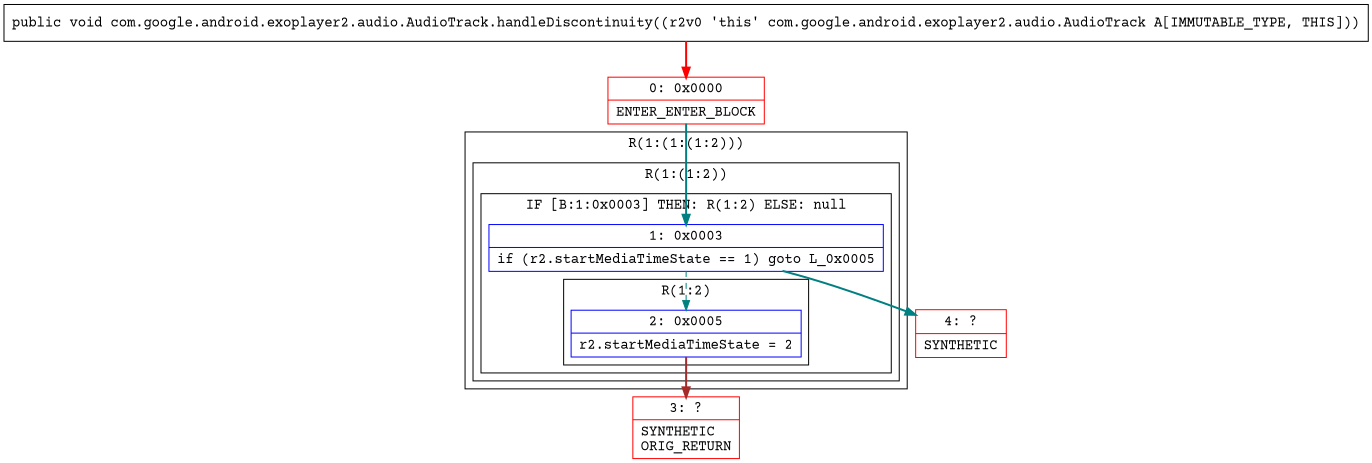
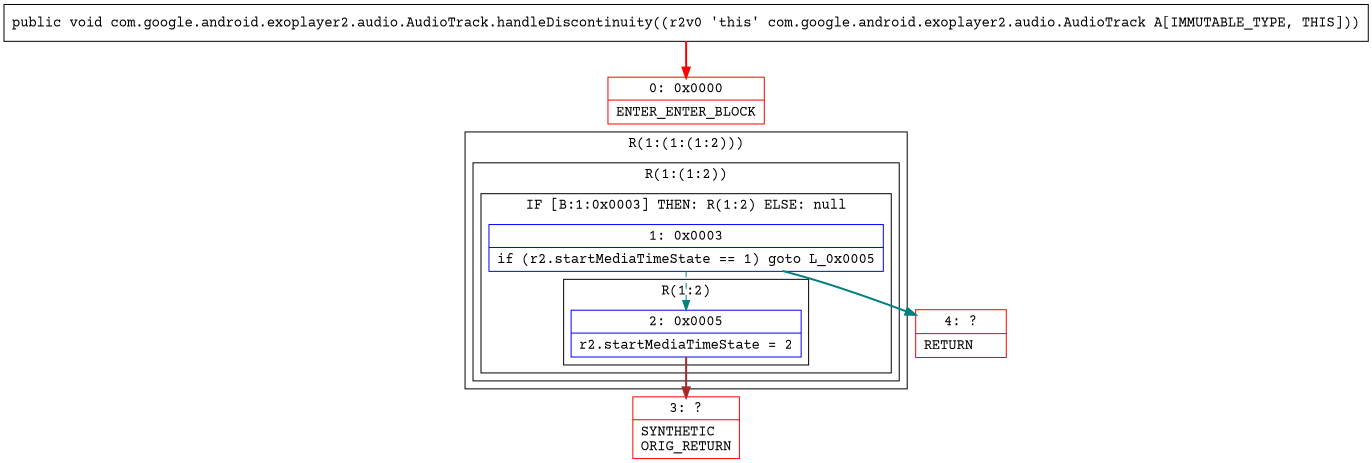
edge "0: 0x0000" -> "1: 0x0003": removed
node "4: ?": text "SYNTHETIC" -> "RETURN"
